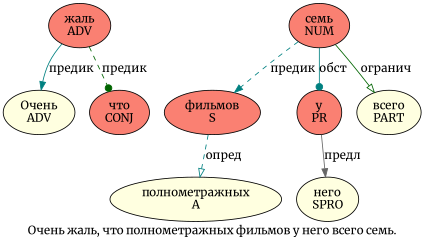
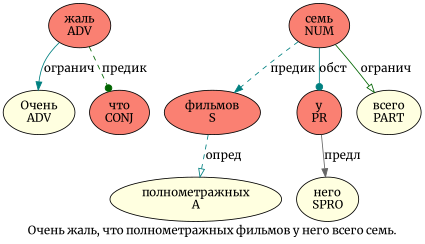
edge "жаль ADV" -> "Очень ADV": label "предик" -> "огранич"
